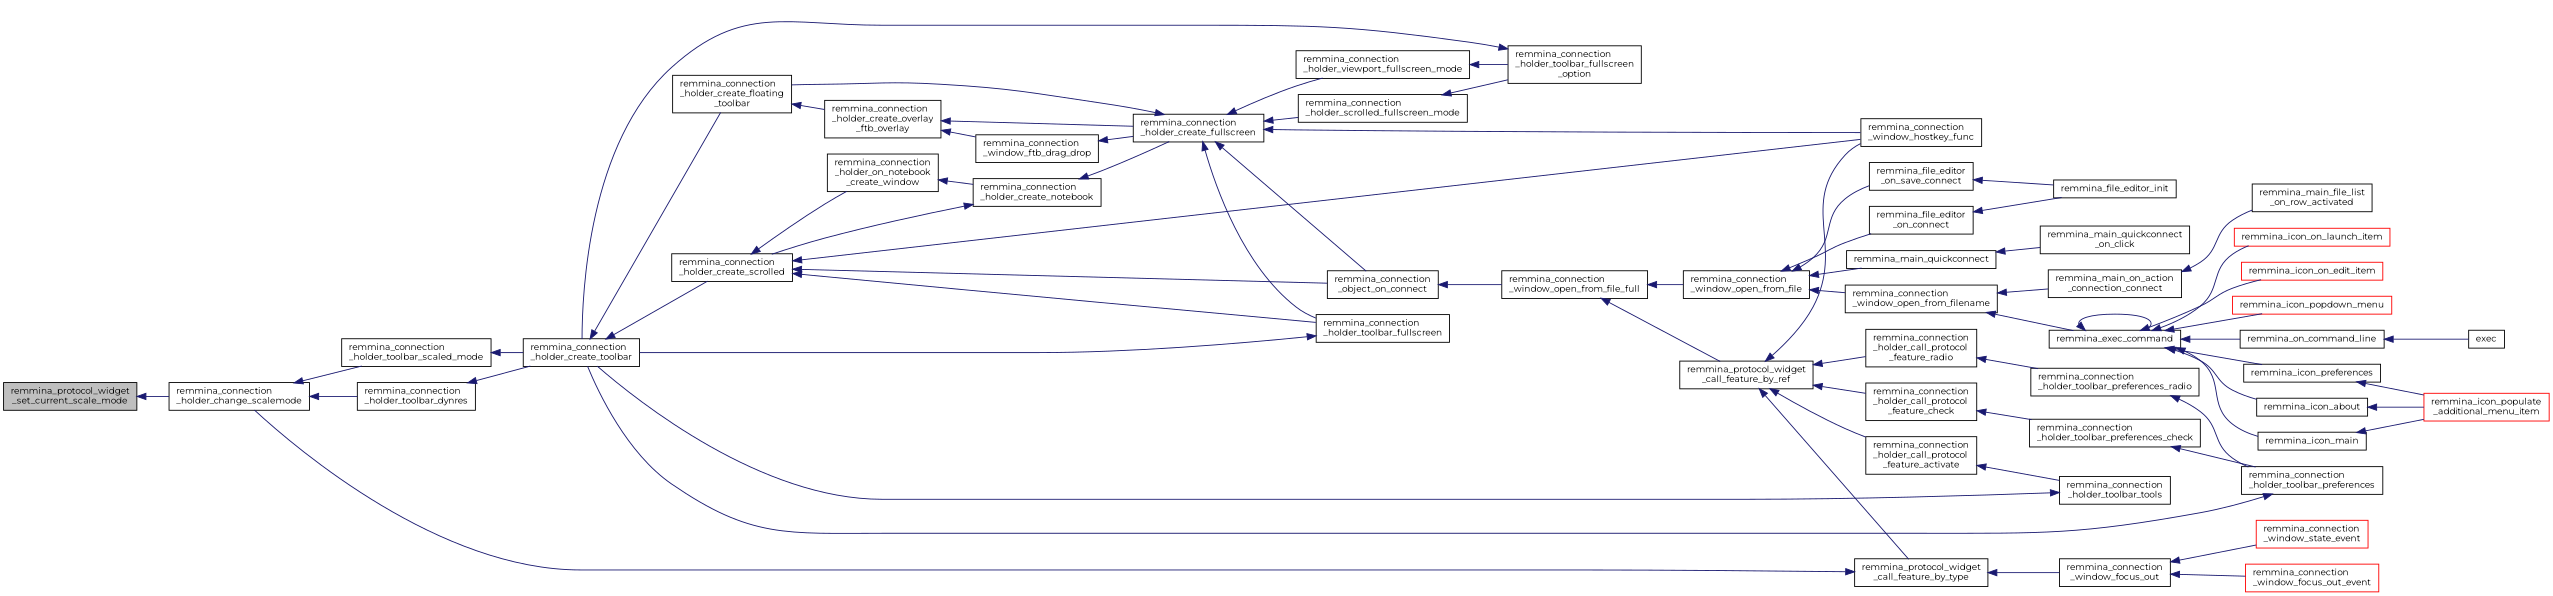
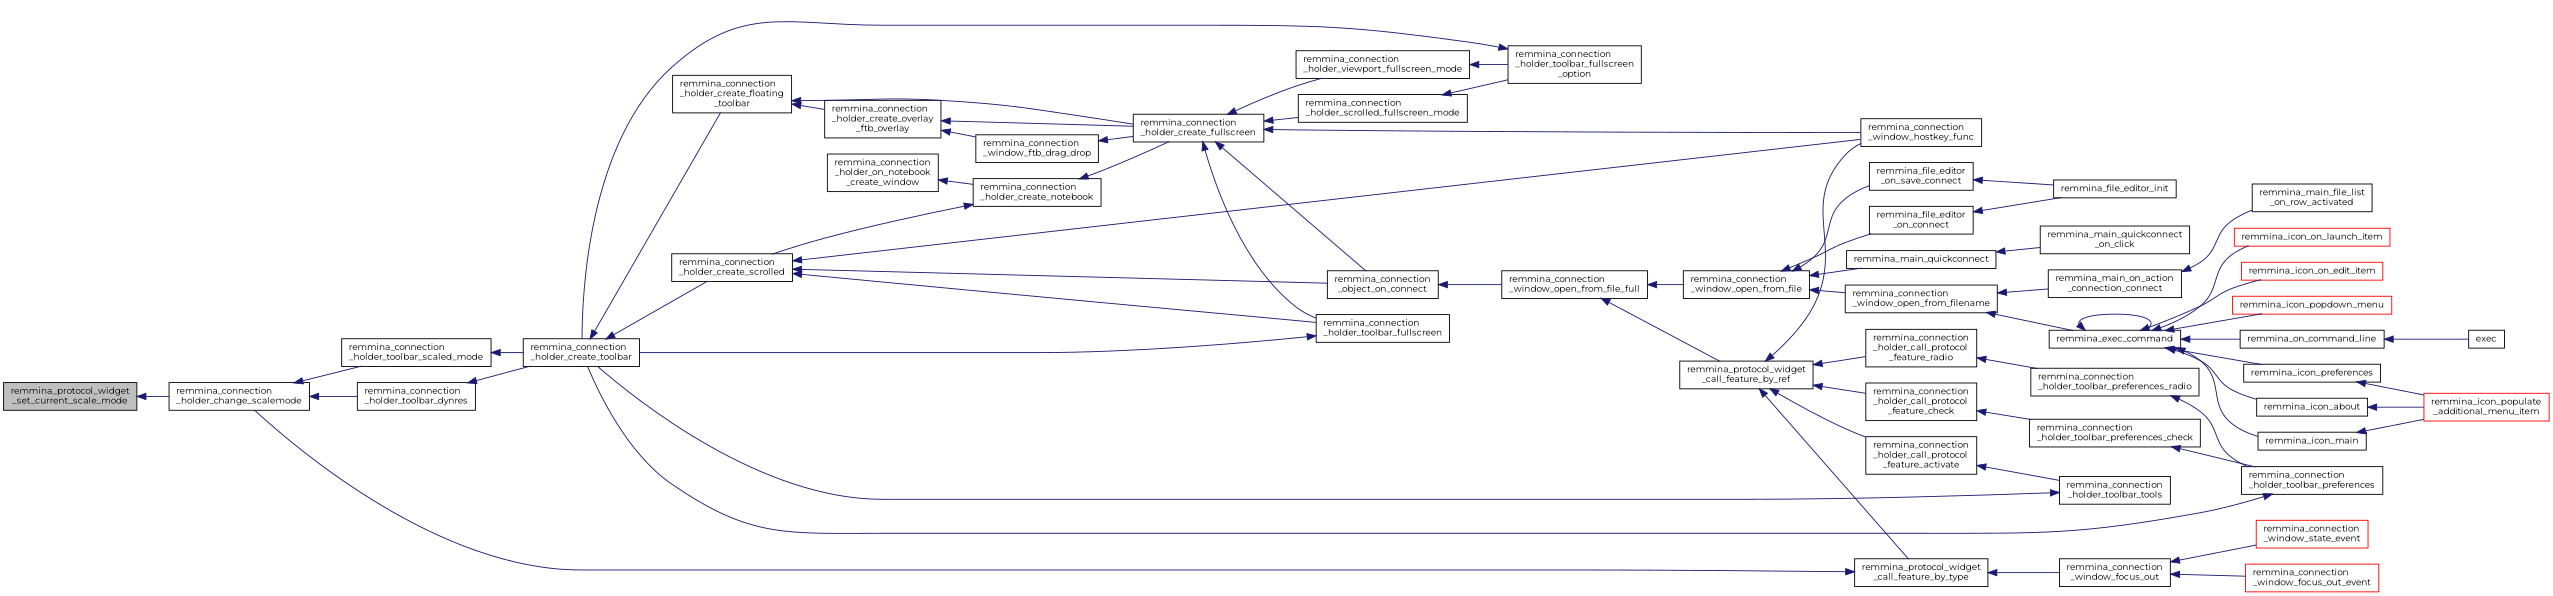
edge "remmina_connection _holder_create_floating _toolbar" -> "remmina_connection _holder_create_fullscreen": reversed
edge "remmina_connection _holder_on_notebook _create_window" -> "remmina_connection _holder_create_scrolled": removed
